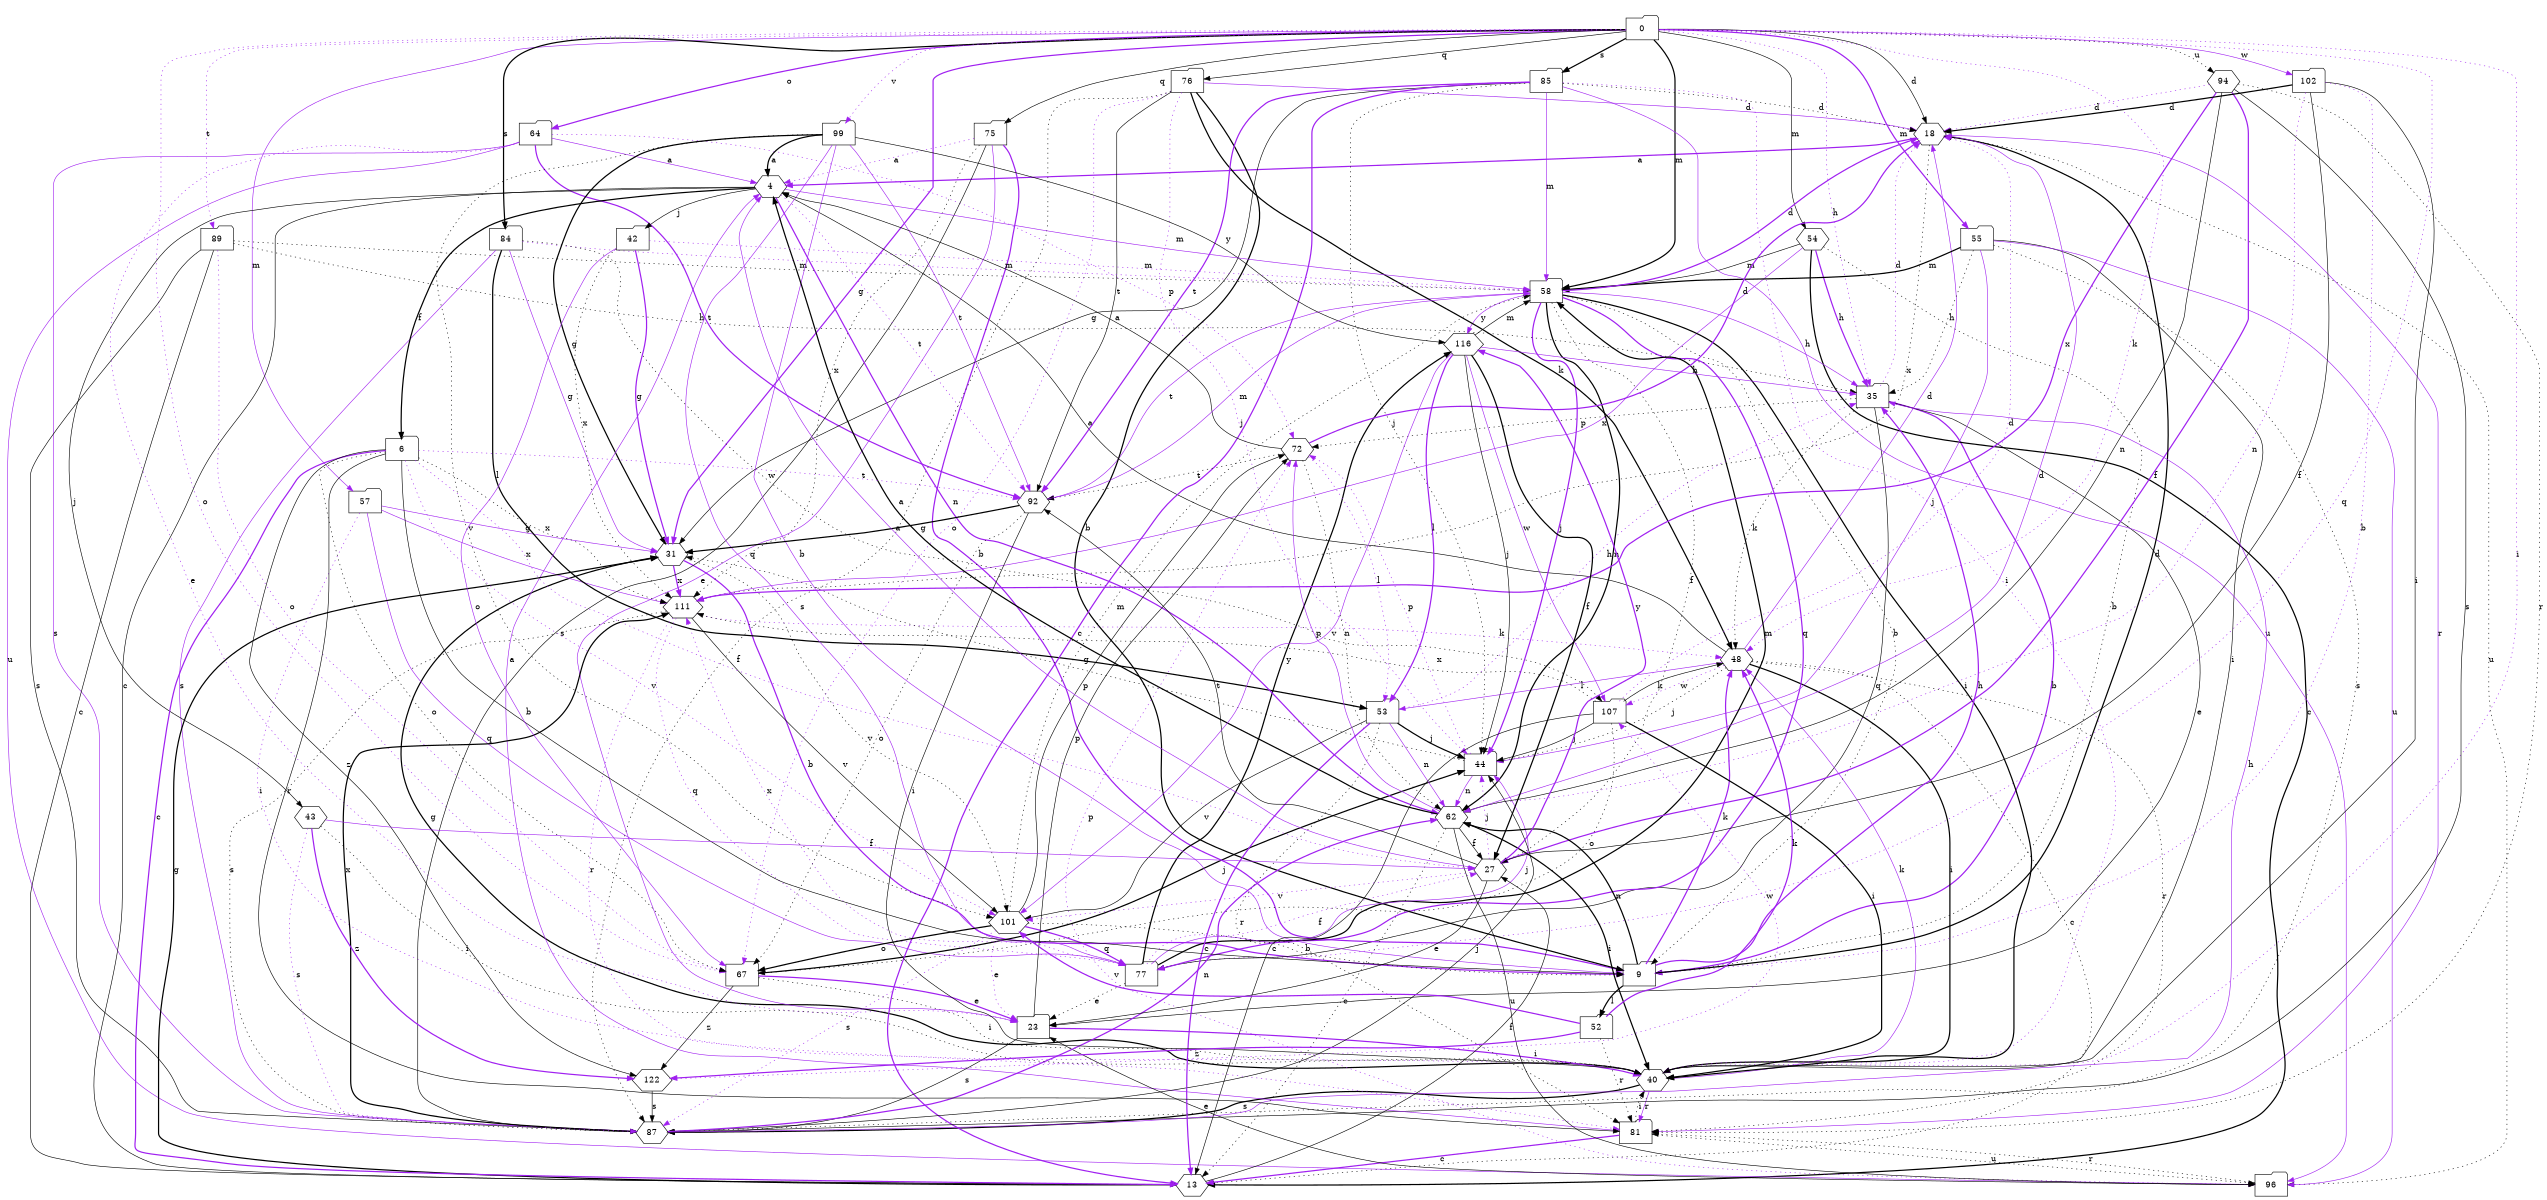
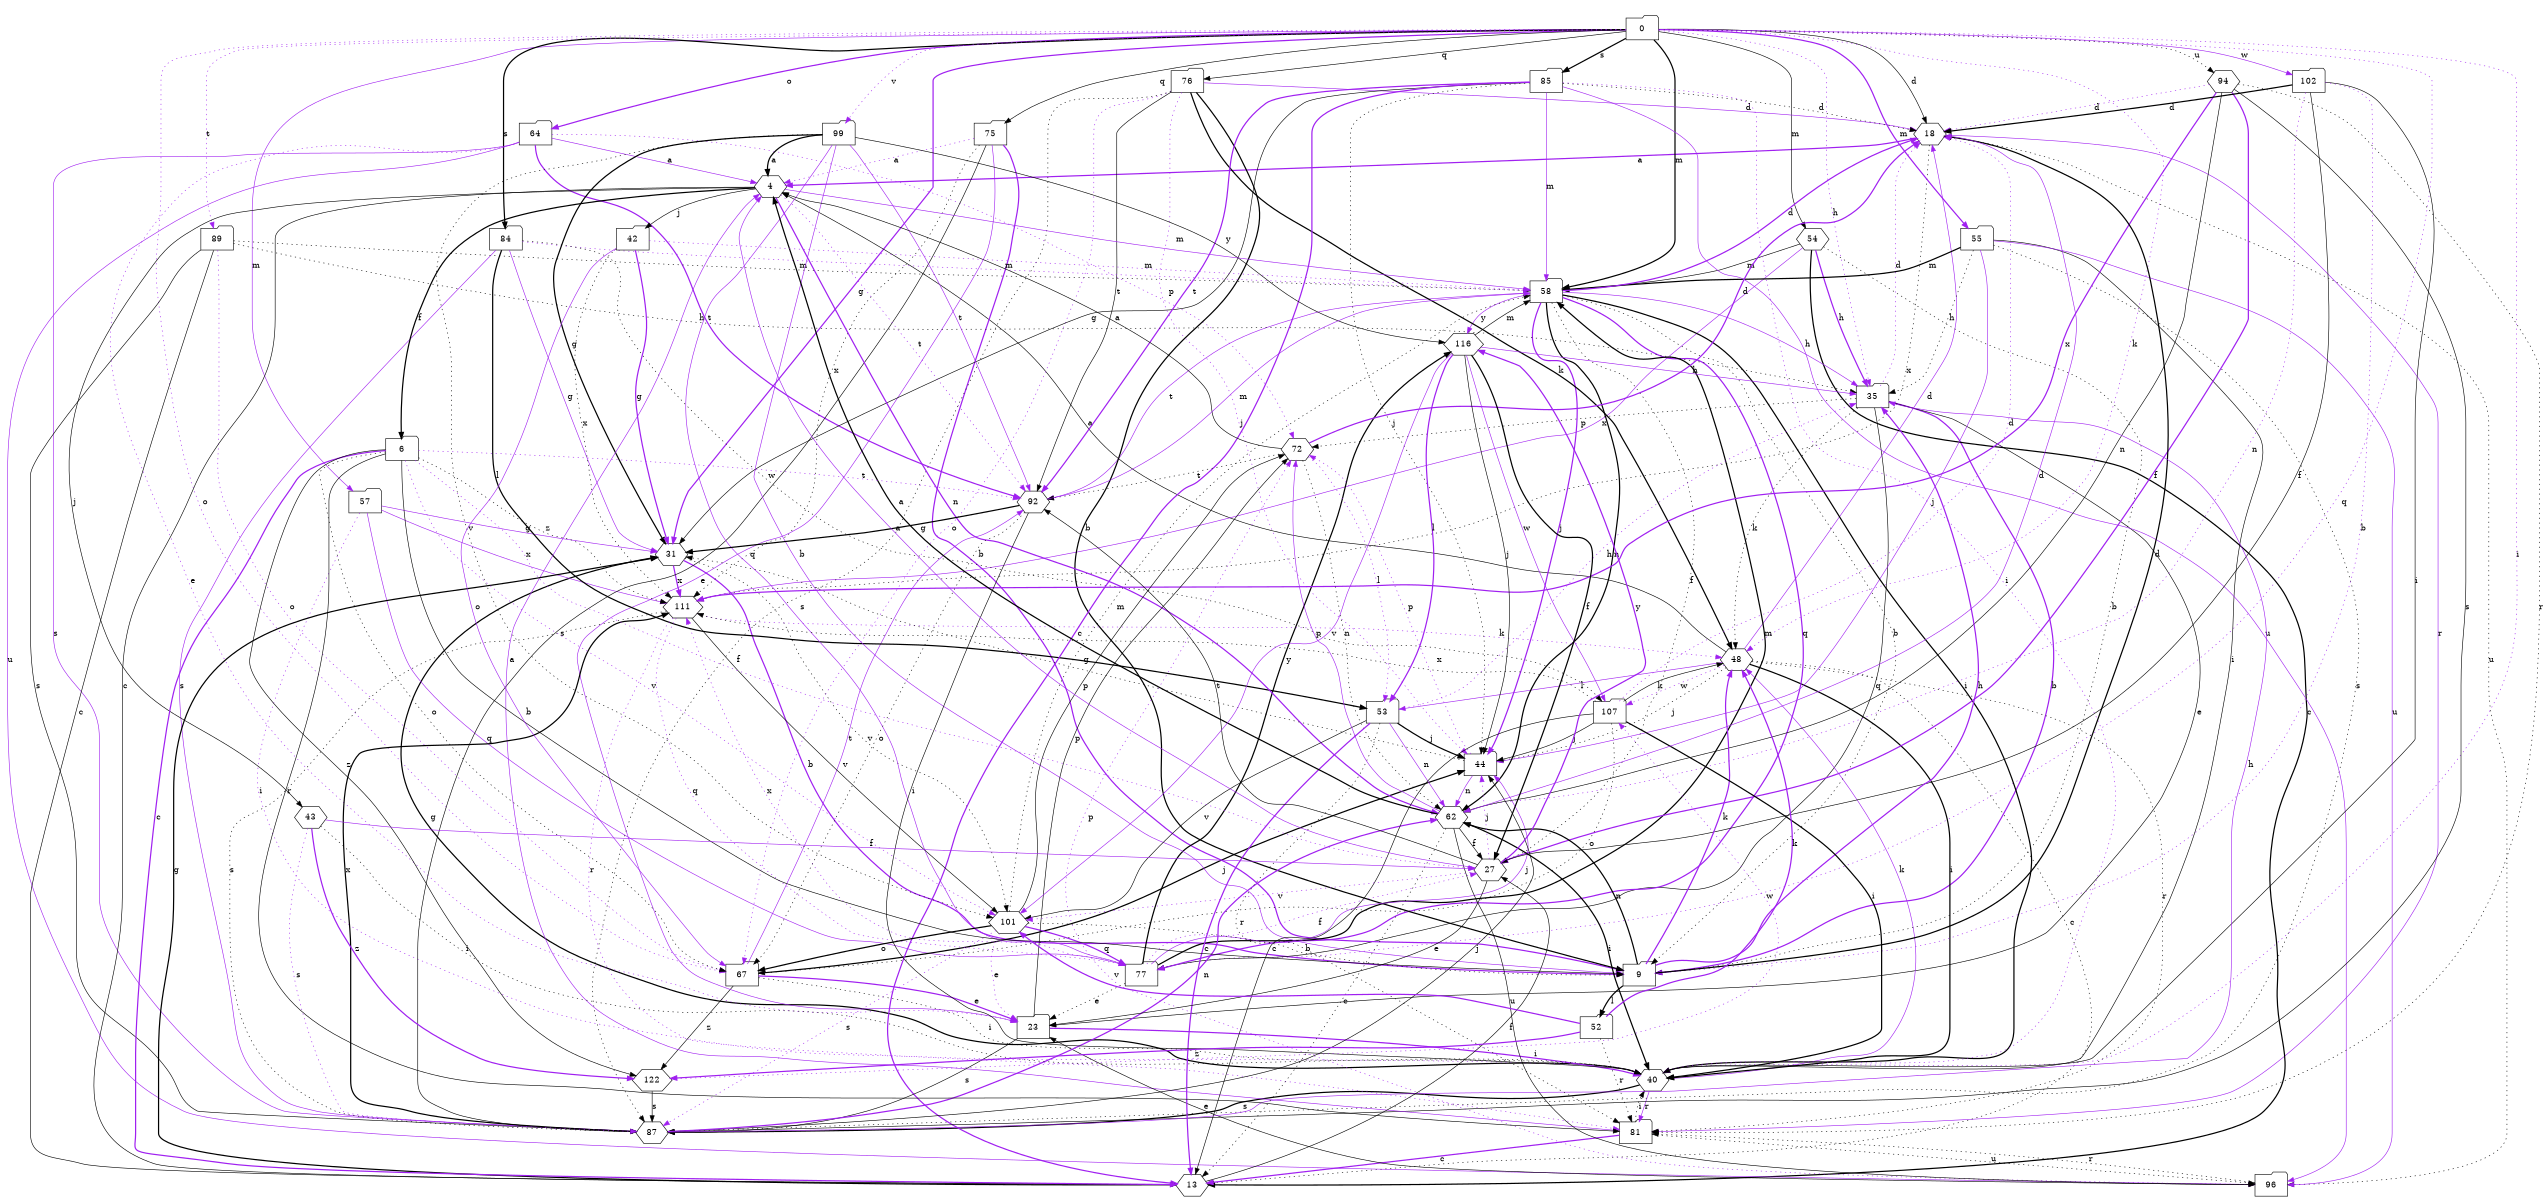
edge "6" -> "111": label "x" -> "z"
edge "67" -> "92": added, label "t"
